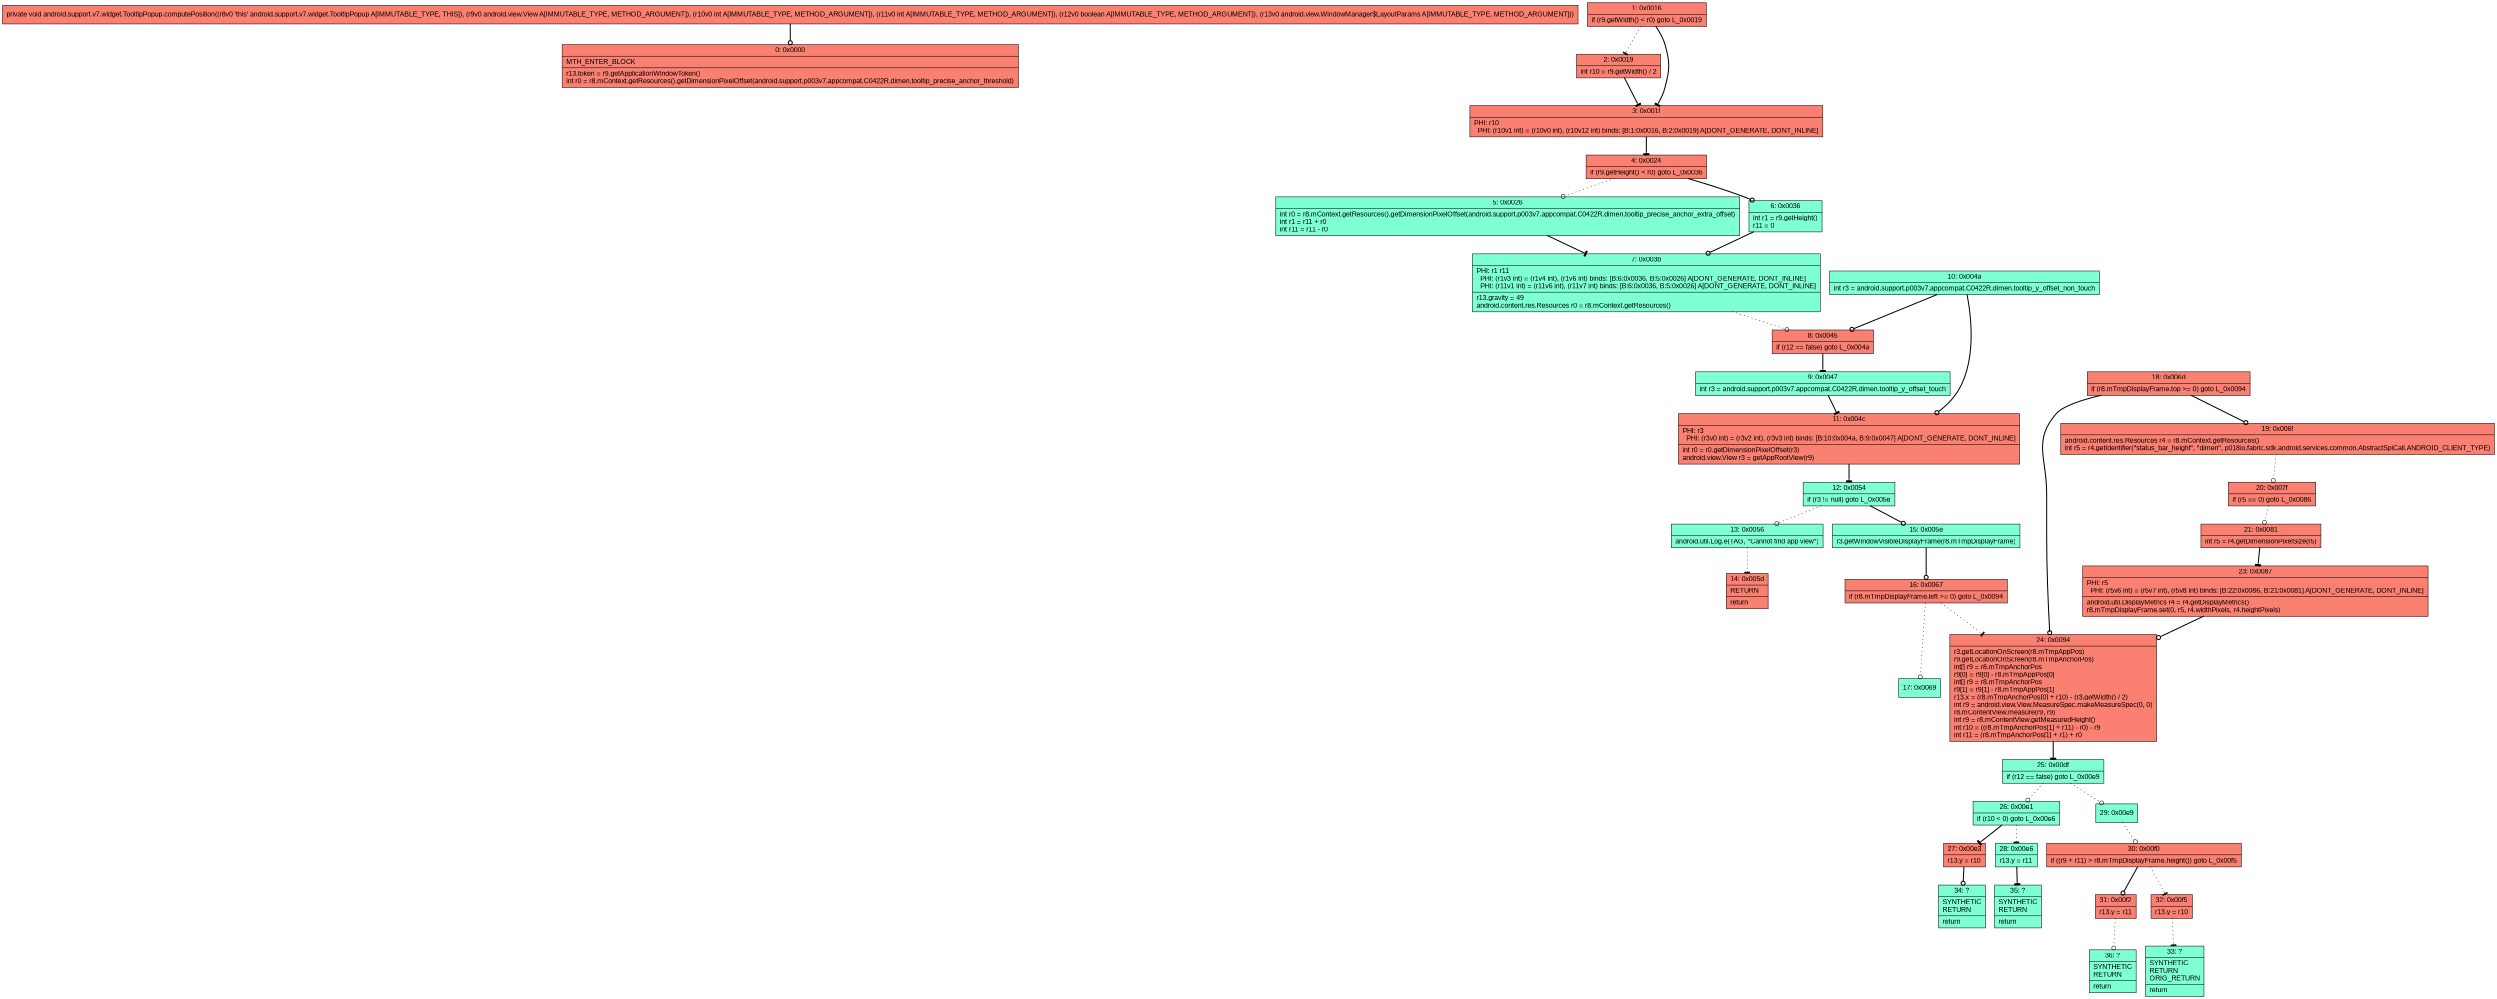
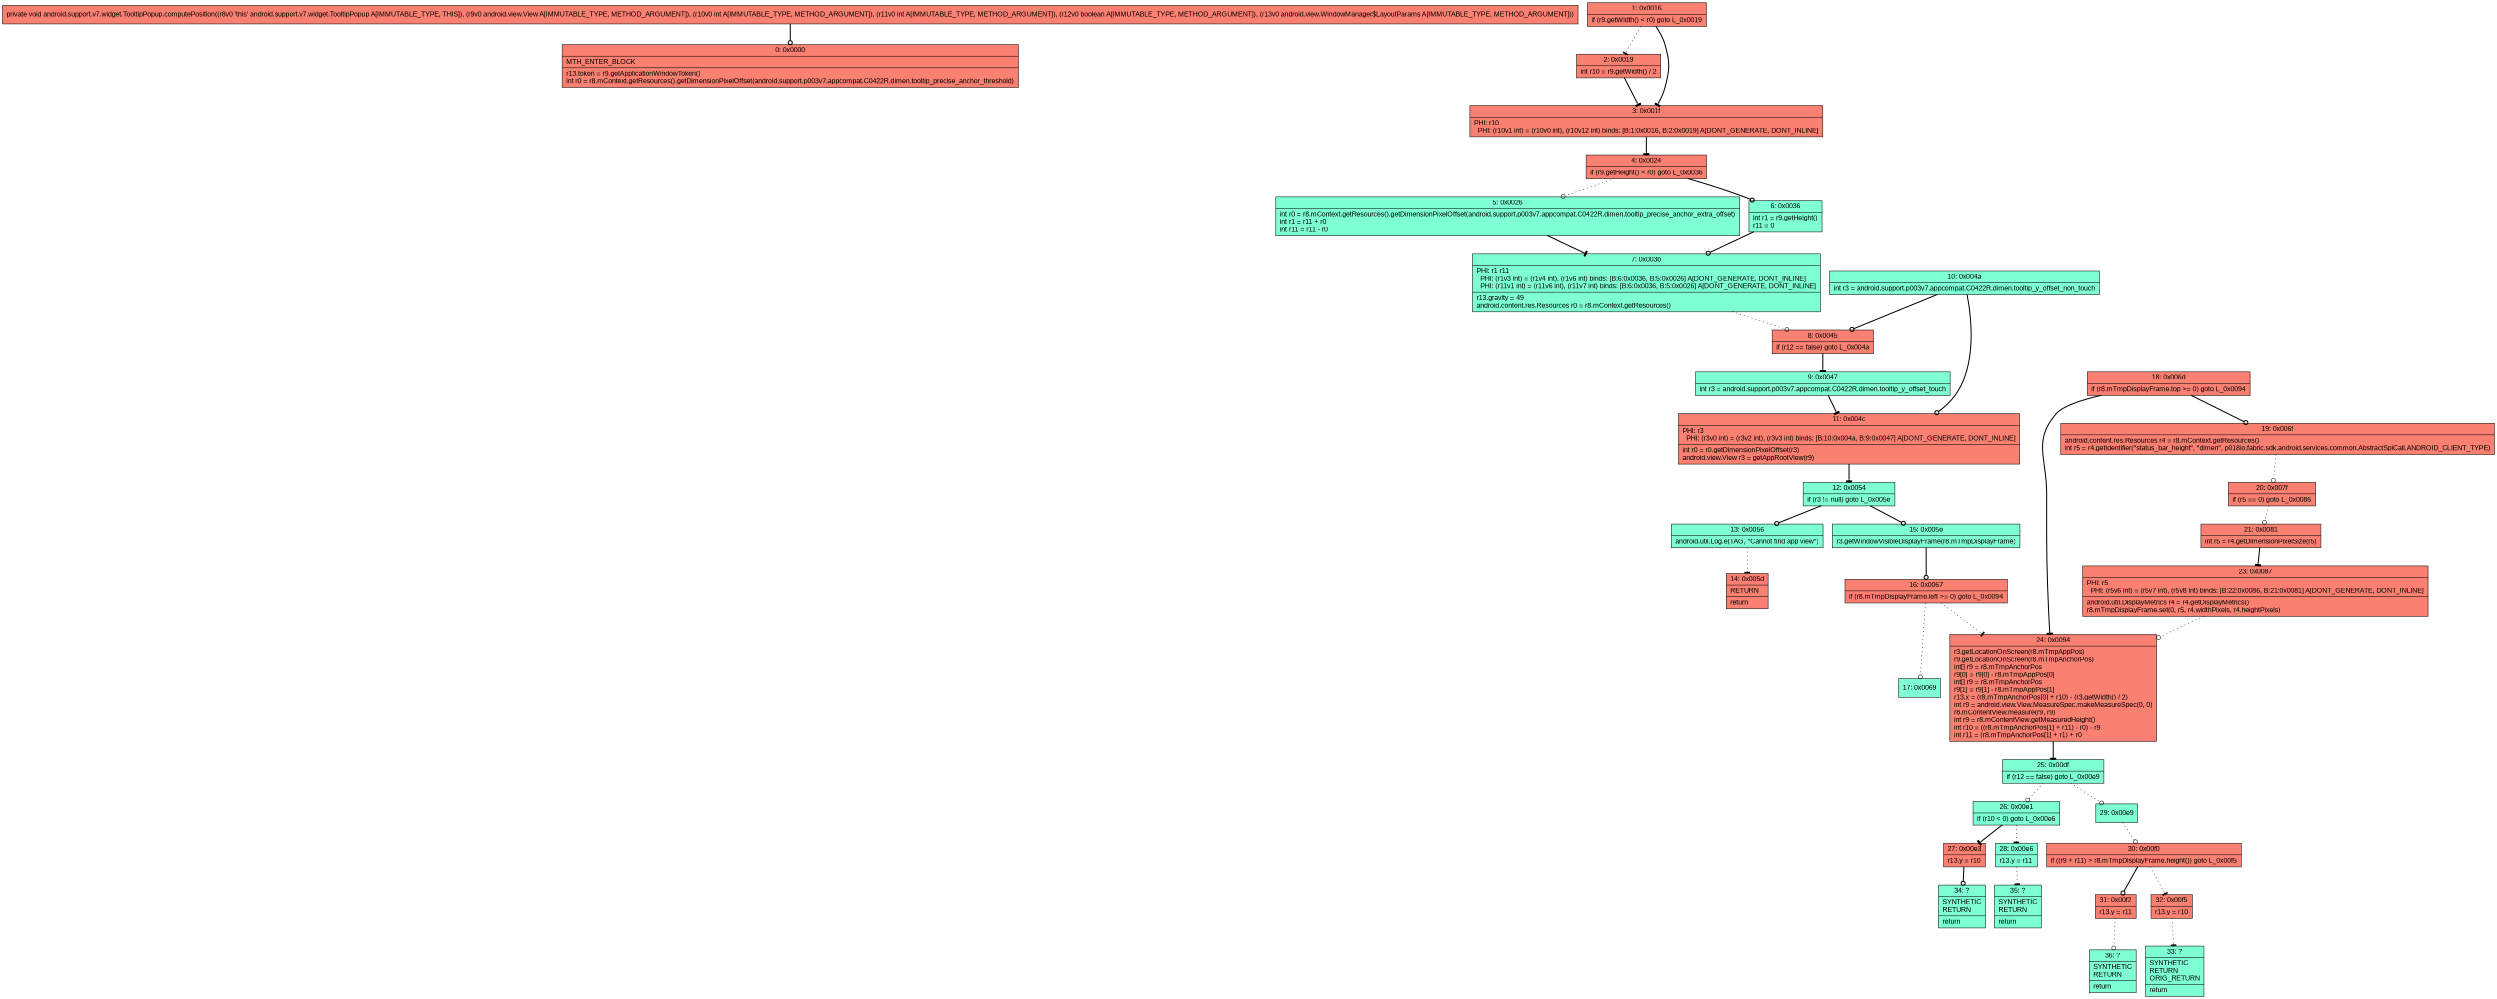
edge "18: 0x006d" -> "24: 0x0094": arrowhead odot -> tee
edge "12: 0x0054" -> "13: 0x0056": style dotted -> bold
edge "23: 0x0087" -> "24: 0x0094": style bold -> dotted
edge "28: 0x00e6" -> "35: ?": style bold -> dotted
